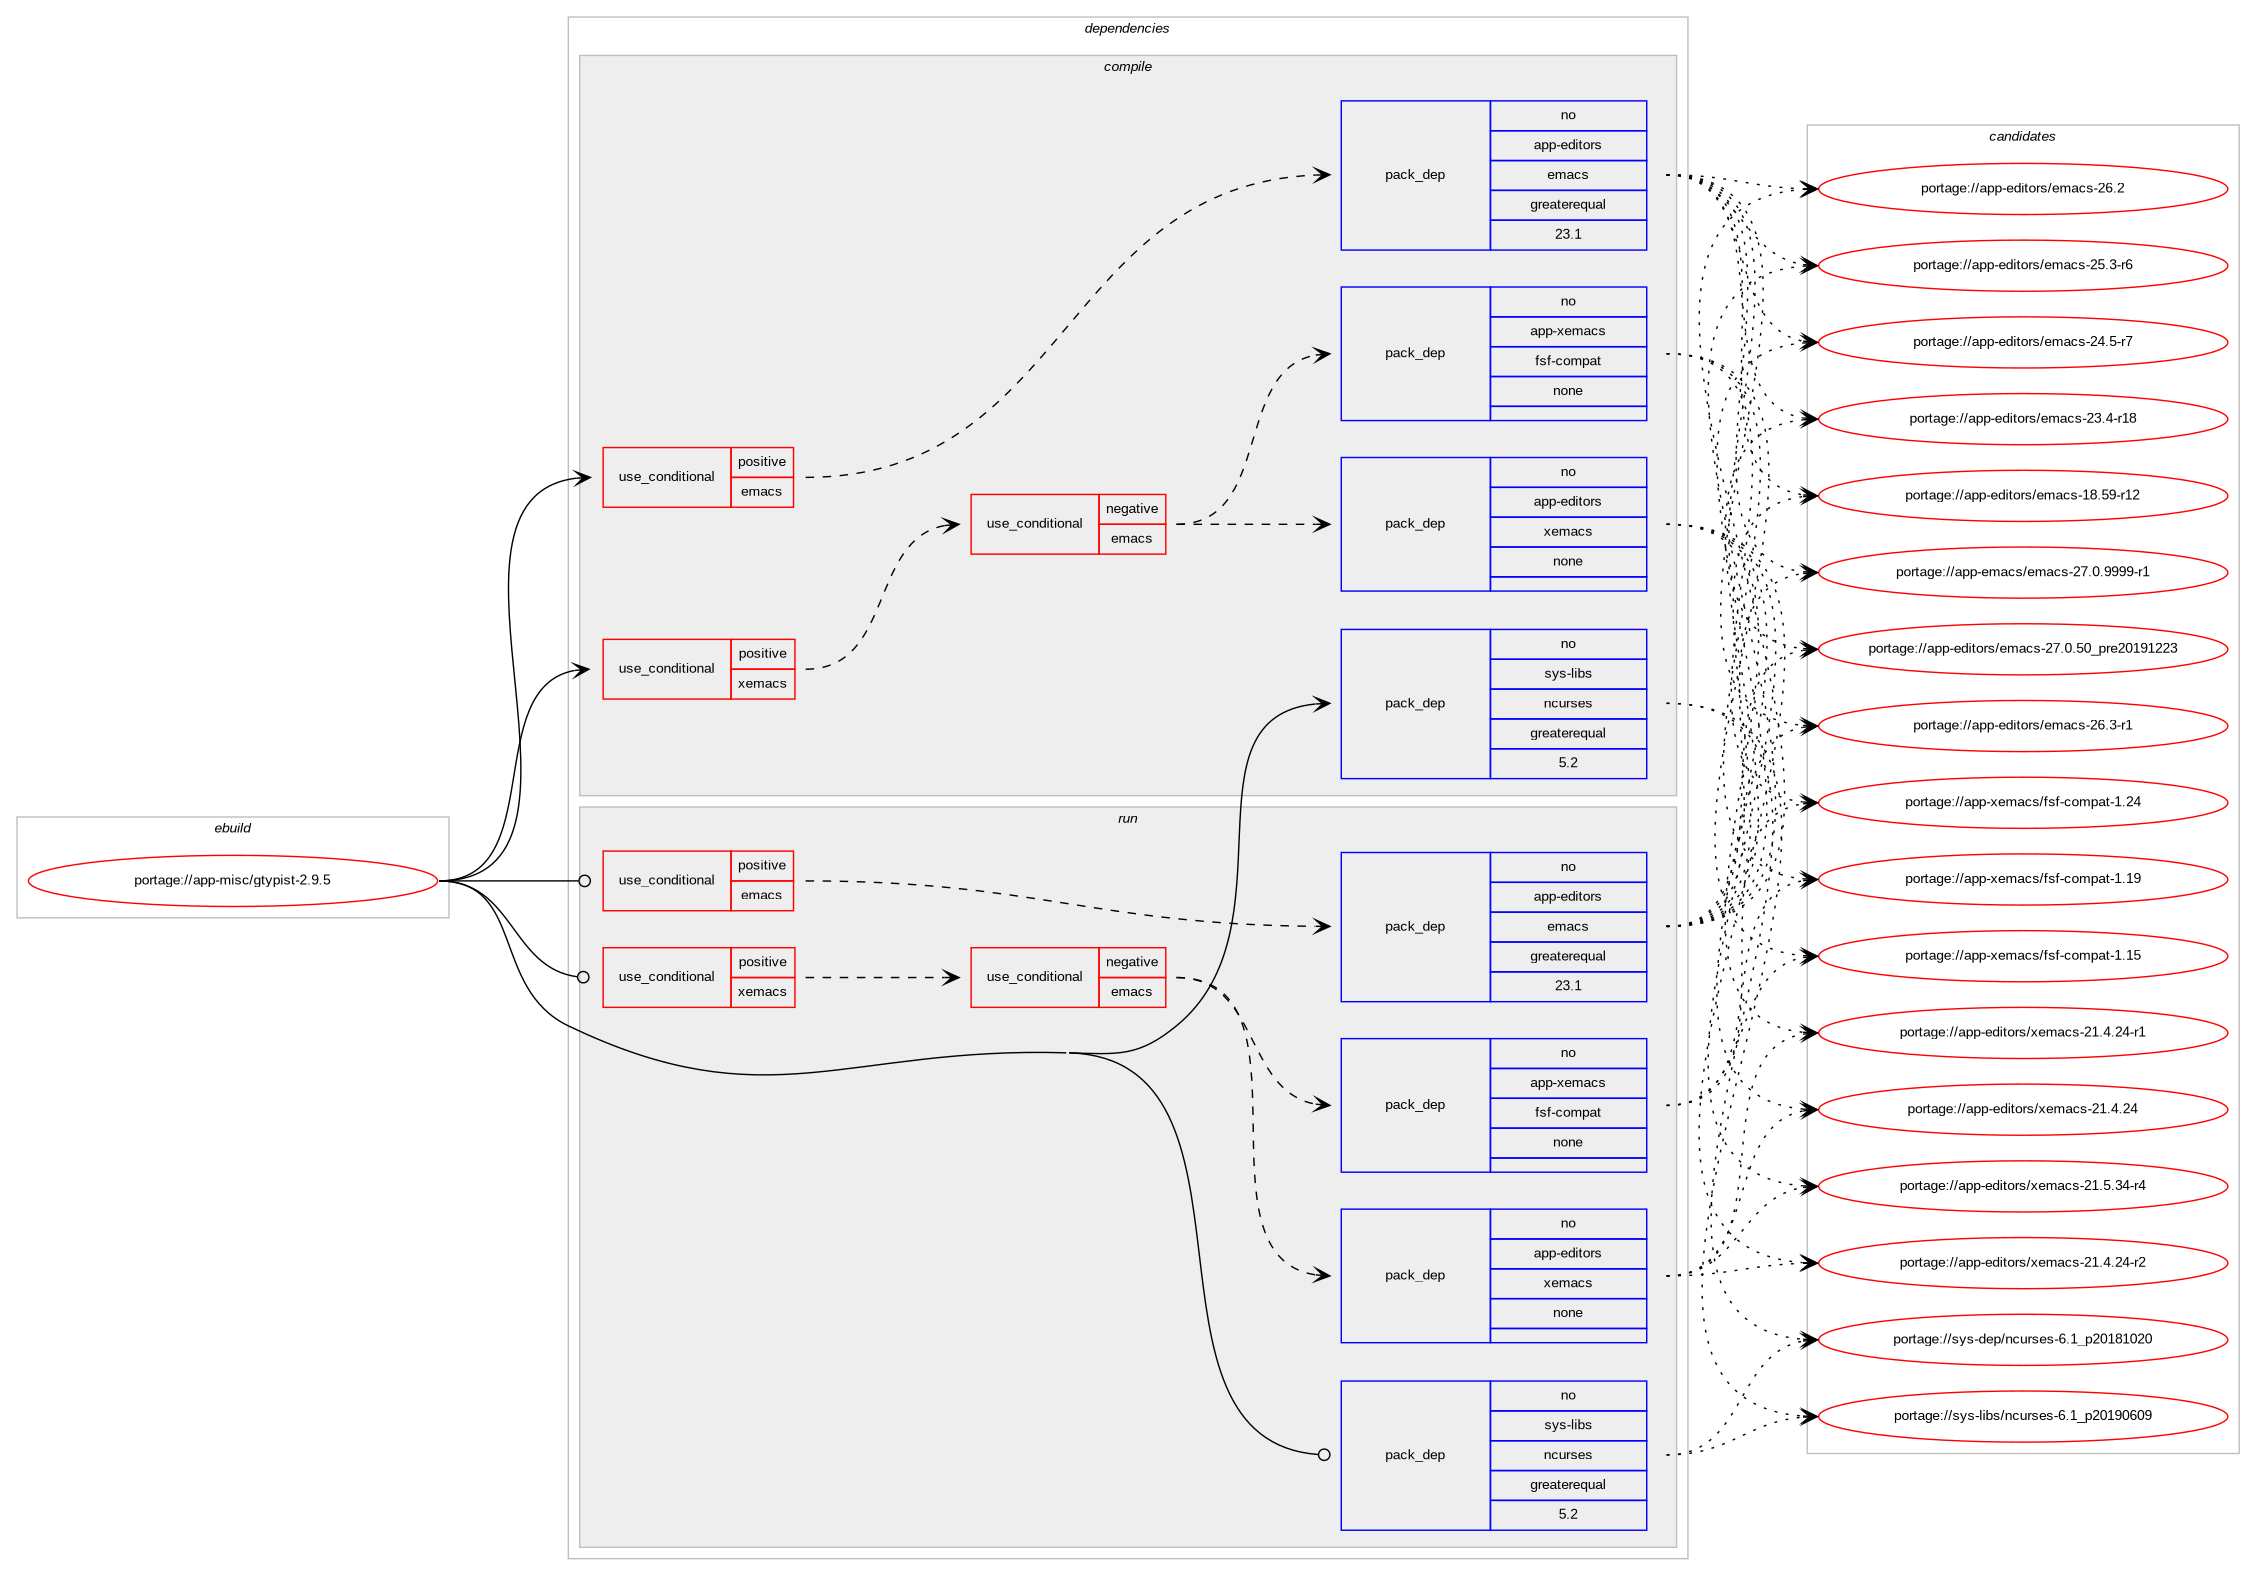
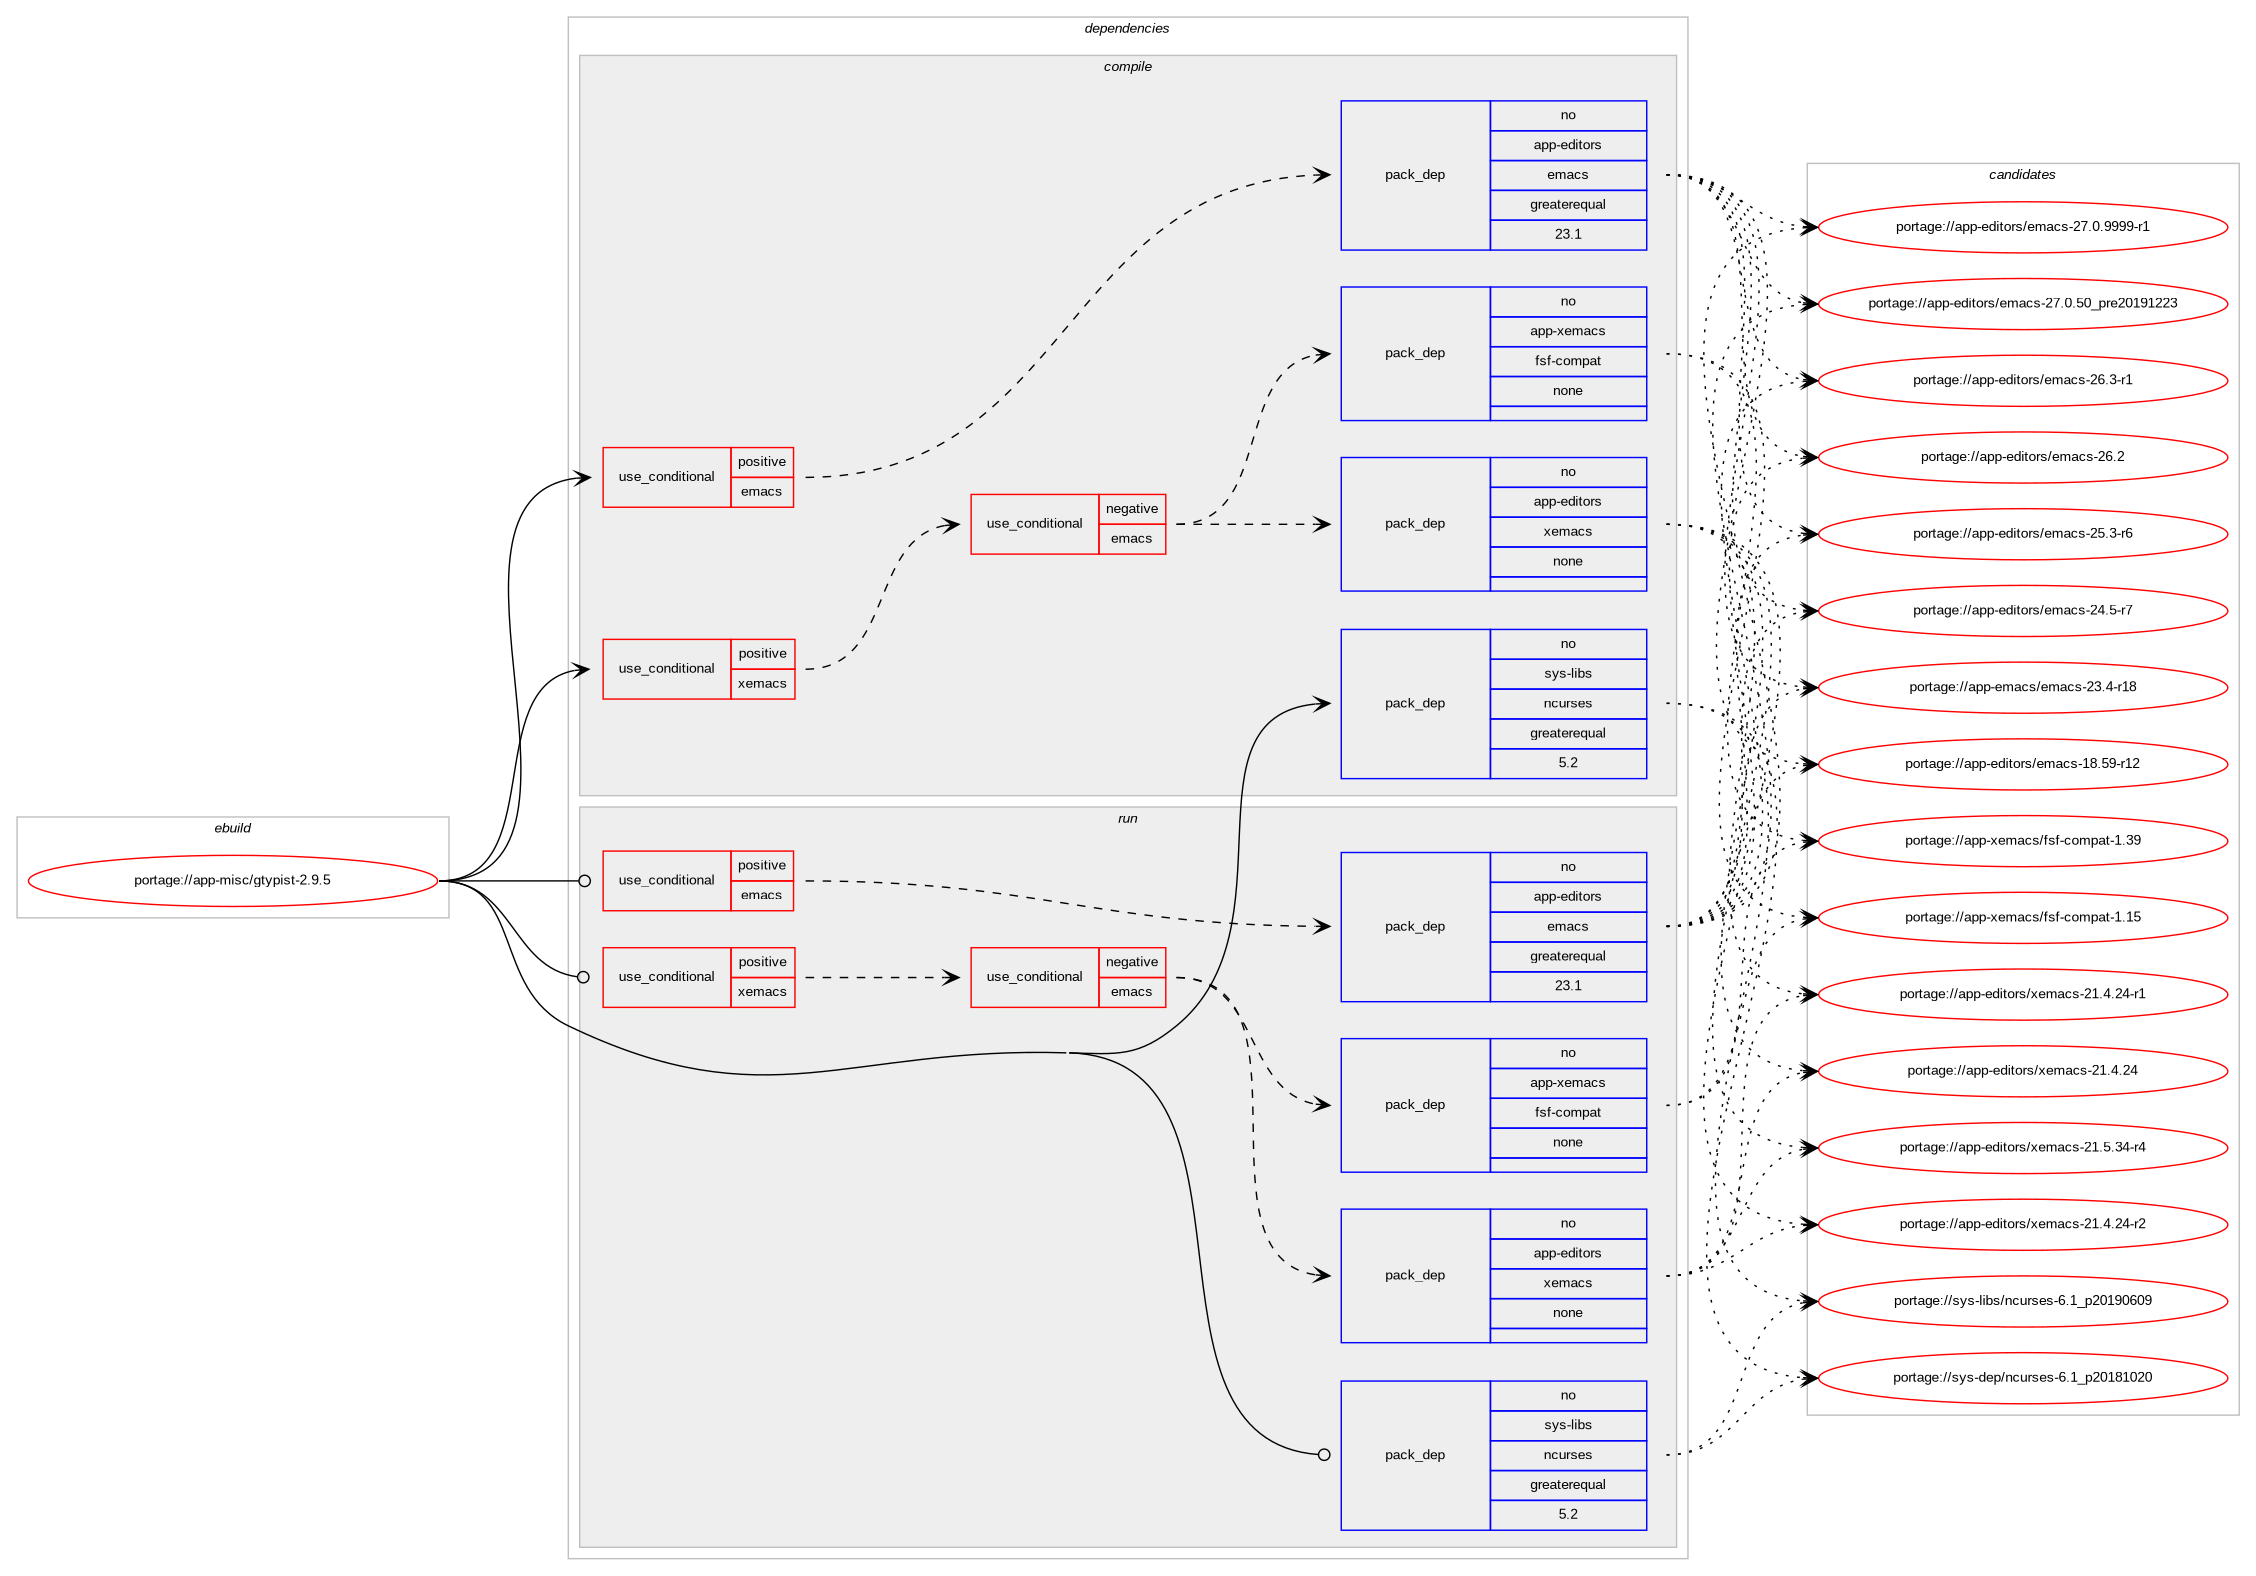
node "portage://app-editors/emacs-23.4-r18": label "portage://app-editors/emacs-23.4-r18" -> "portage://app-emacs/emacs-23.4-r18"
node "portage://app-emacs/emacs-27.0.9999-r1": label "portage://app-emacs/emacs-27.0.9999-r1" -> "portage://app-editors/emacs-27.0.9999-r1"
node "portage://app-xemacs/fsf-compat-1.24": removed
node "portage://app-xemacs/fsf-compat-1.19": label "portage://app-xemacs/fsf-compat-1.19" -> "portage://app-xemacs/fsf-compat-1.39"
